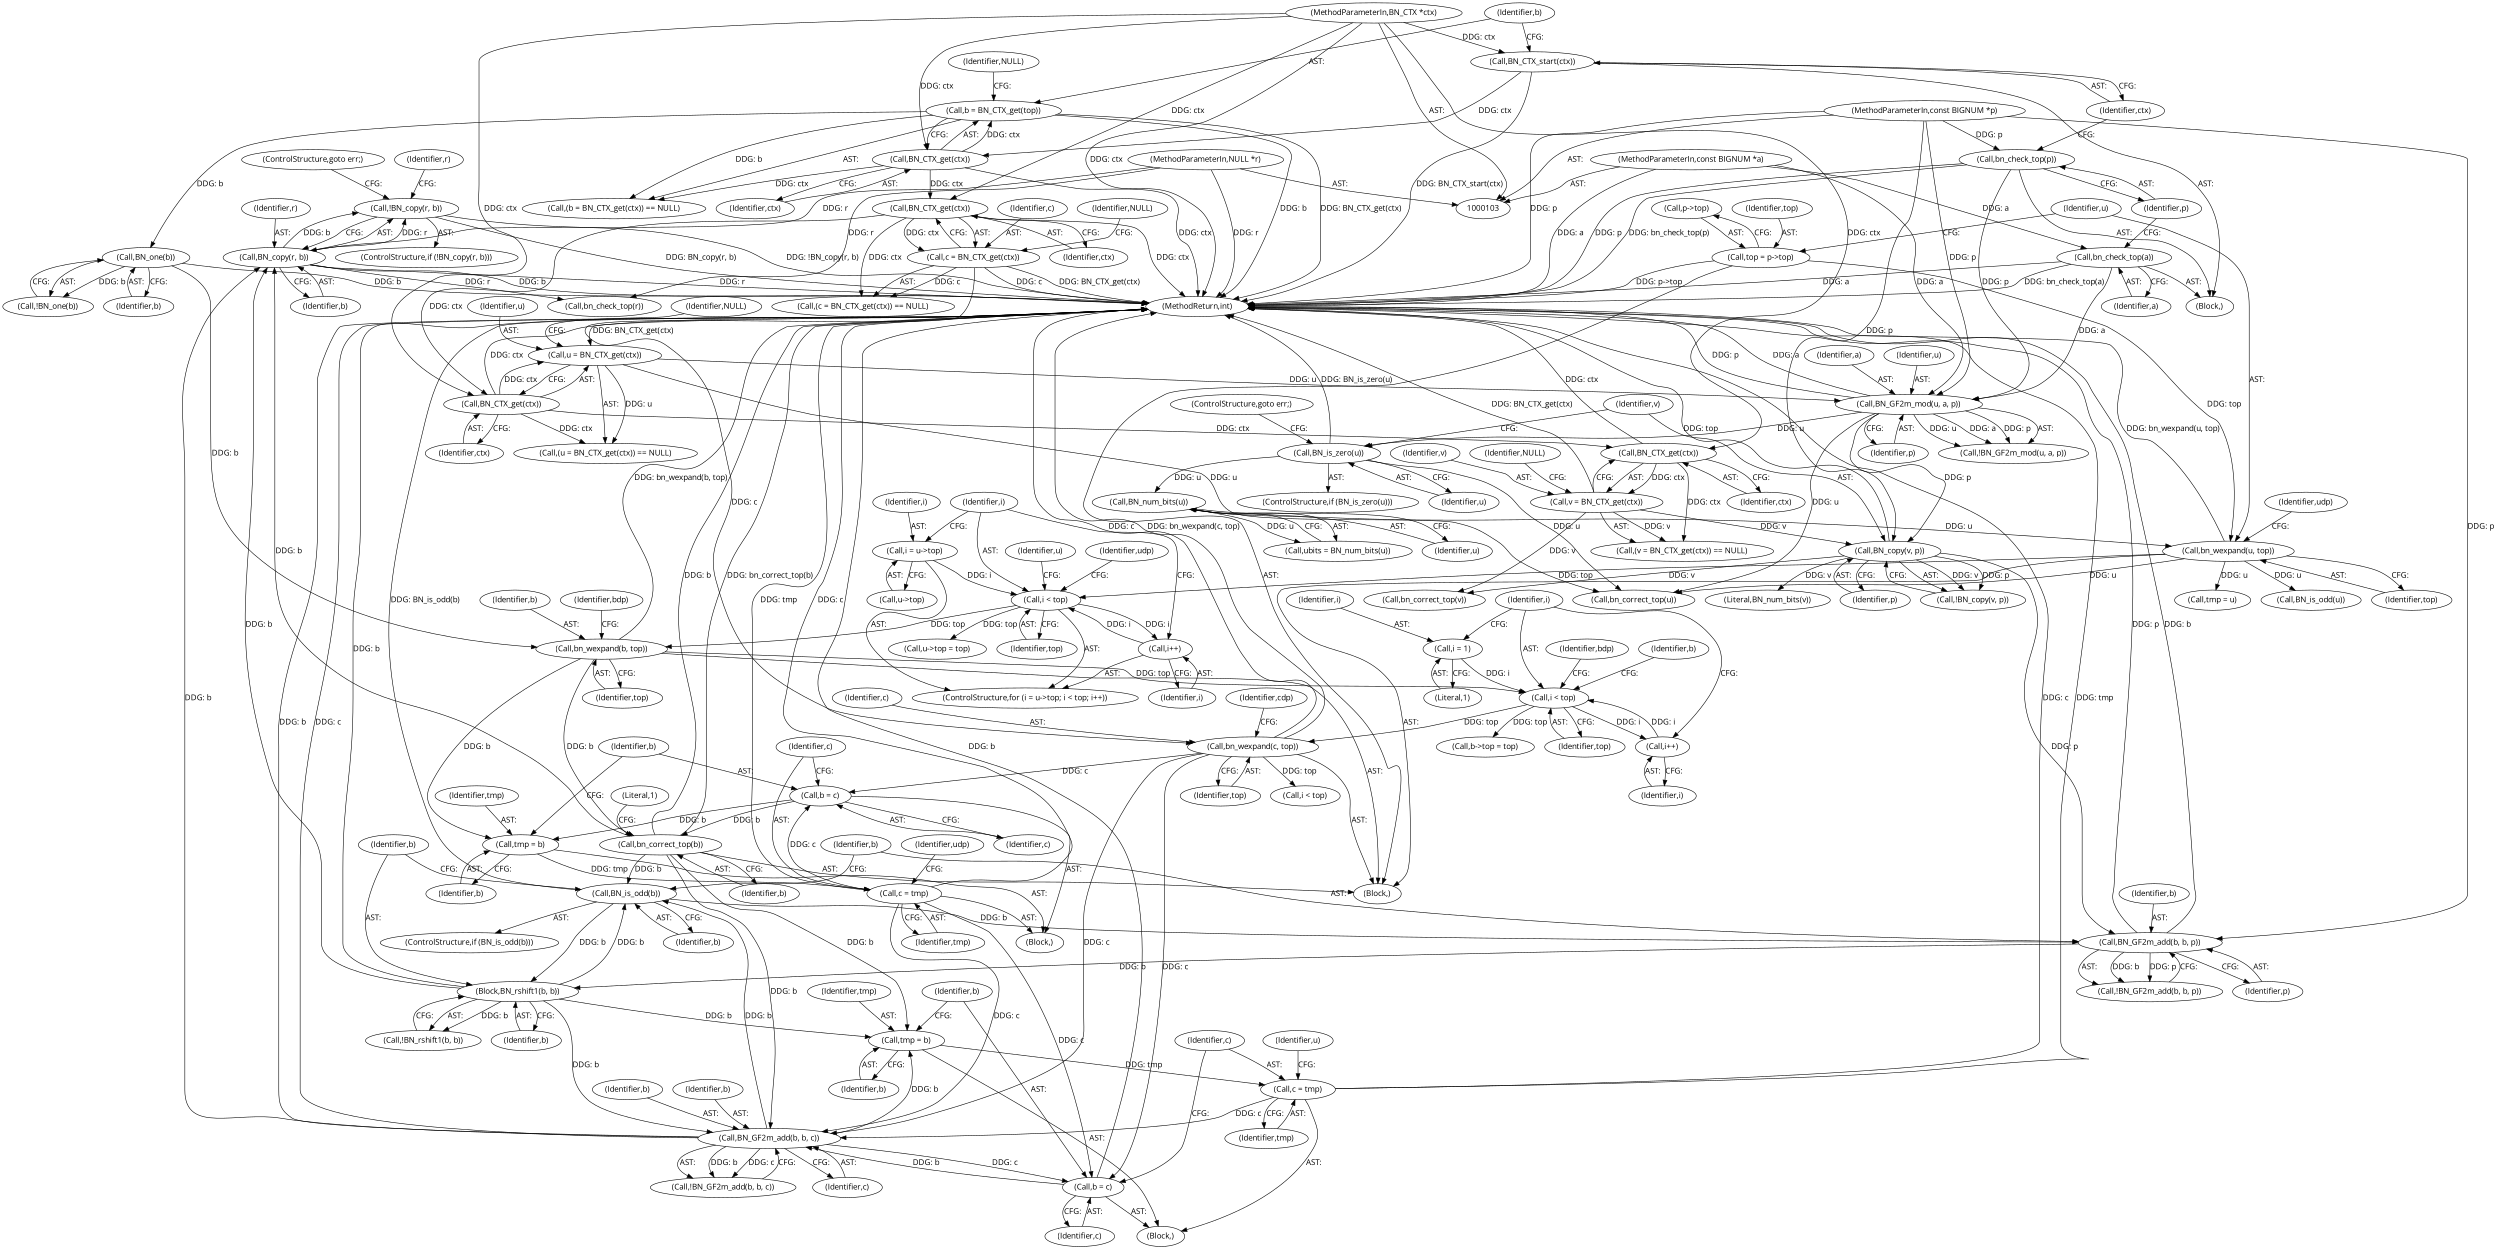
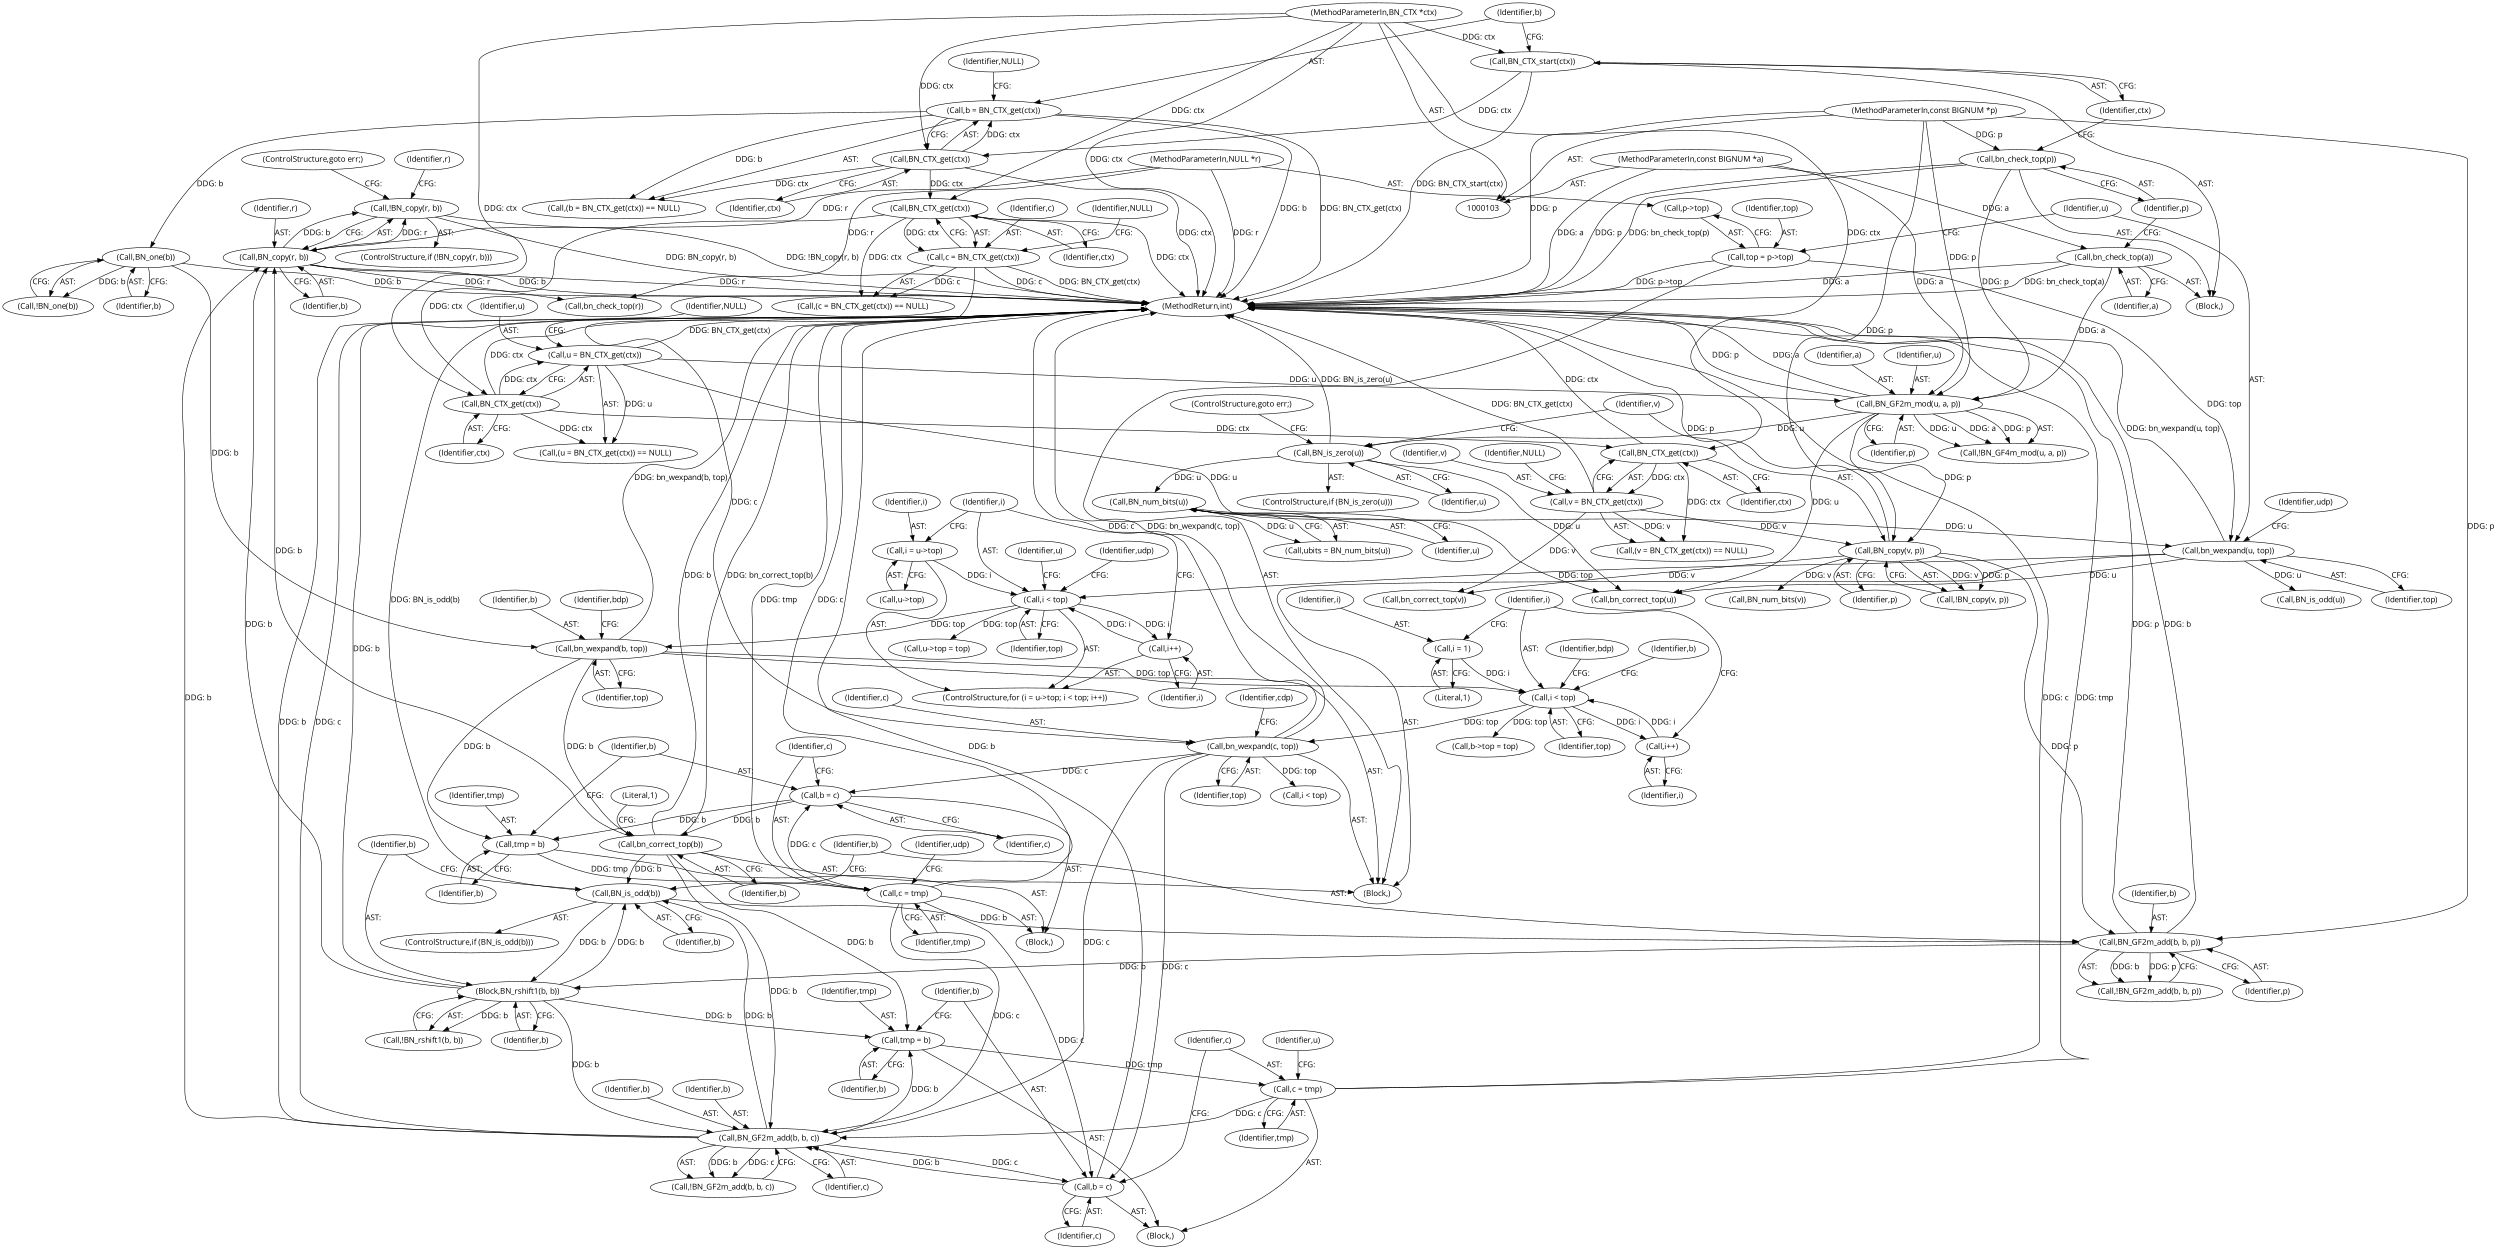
node "(Call,b = BN_CTX_get(top))": label "(Call,b = BN_CTX_get(top))" -> "(Call,b = BN_CTX_get(ctx))"
edge "(MethodParameterIn,NULL *r)" -> "1000103": now "(MethodParameterIn,NULL *r)" -> "(Call,p->top)"
edge "(MethodReturn,int)" -> "(Call,u = BN_CTX_get(ctx))": reversed
edge "(Call,BN_copy(v, p))" -> "(MethodReturn,int)": label "DDG: top" -> "DDG: p"
node "(Call,!BN_GF2m_mod(u, a, p))": label "(Call,!BN_GF2m_mod(u, a, p))" -> "(Call,!BN_GF4m_mod(u, a, p))"
node "(Literal,BN_num_bits(v))": label "(Literal,BN_num_bits(v))" -> "(Call,BN_num_bits(v))"
node "(Call,tmp = u)": removed
